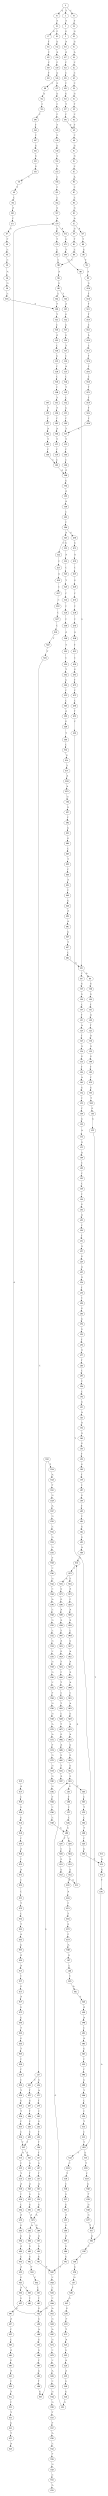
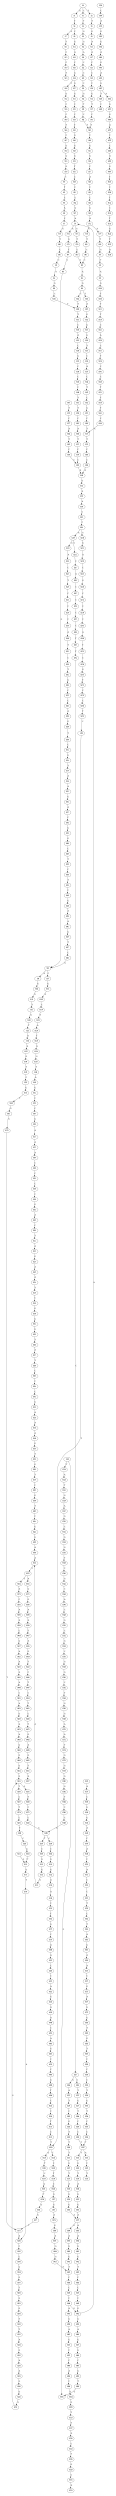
node "S345": removed
